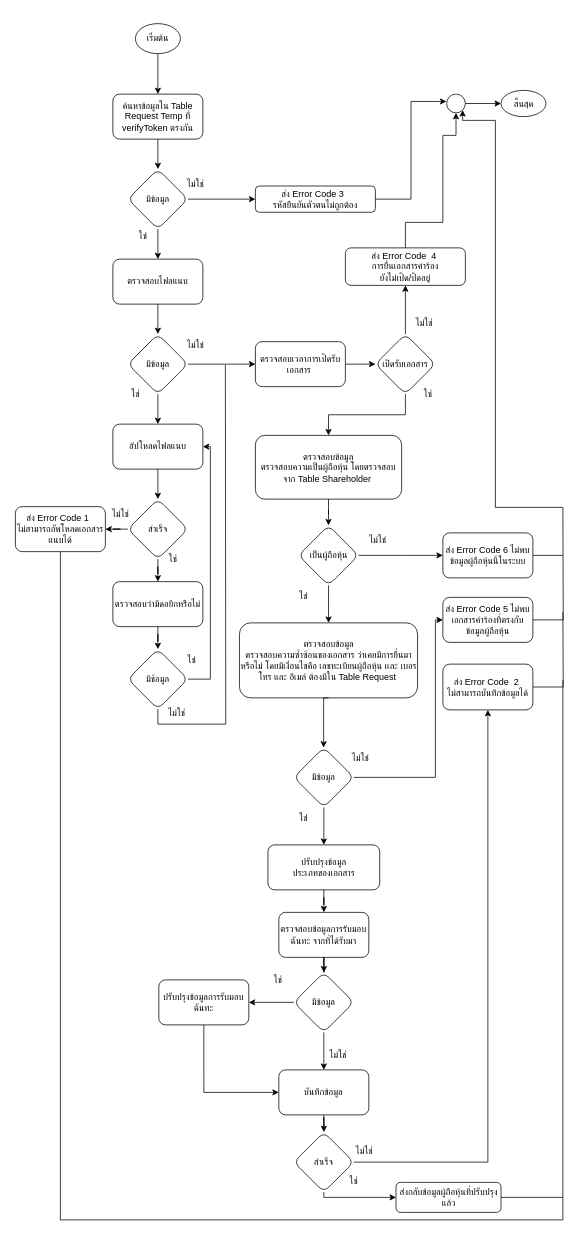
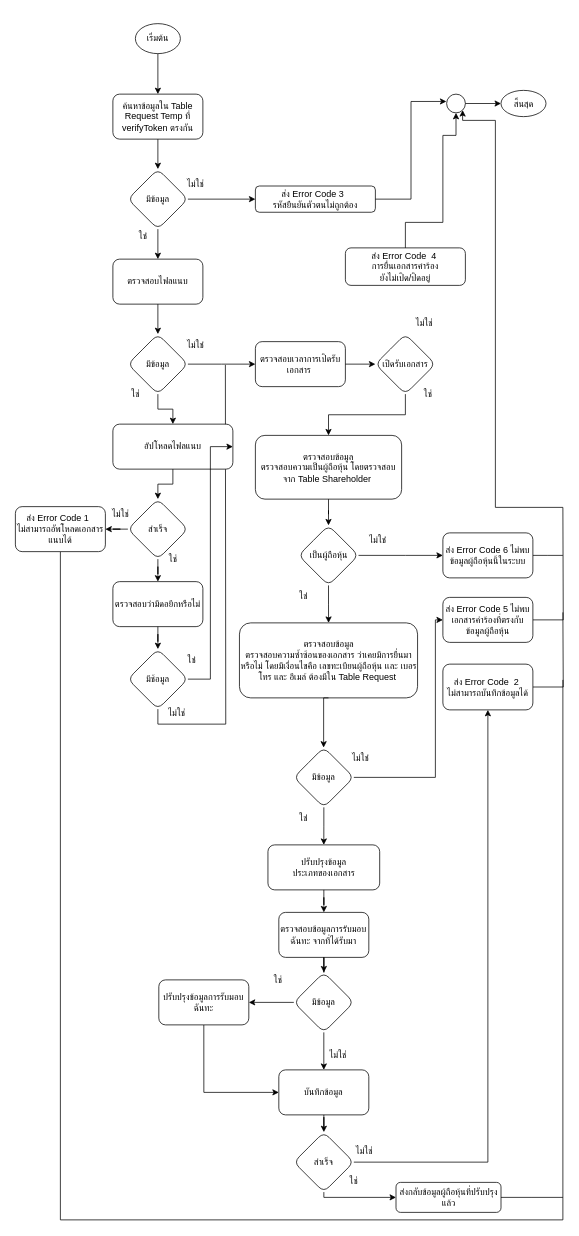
edge "เปิดรับเอกสาร" -> "ส่ง Error Code 4 การยื่นเอกสารคำร้อง ยังไม่เปิด/ปิดอยู่": removed
node "อัปโหลดไฟลแนบ": size 90x45 -> 120x45
